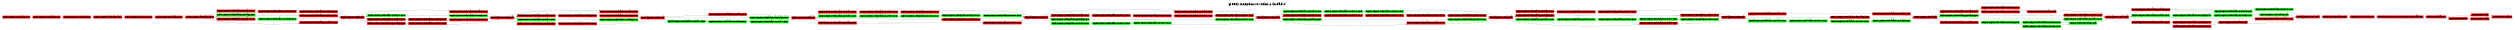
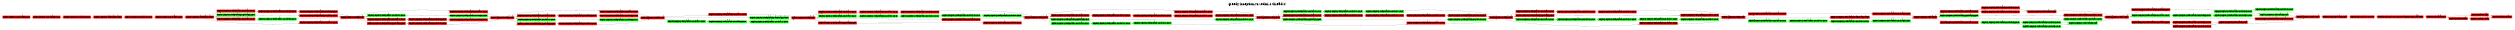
node "InceptionV3/Softmax3/Mixed_7b/Branch_2/concat": label "InceptionV3/Softmax3/Mixed_7b/Branch_2/concat" -> "InceptionV3/InceptionV3/Mixed_7b/Branch_2/concat"
